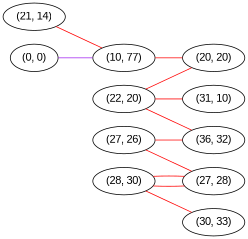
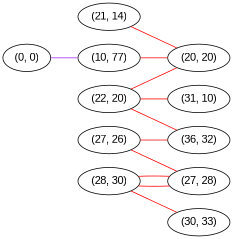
edge "(21, 14)" -- "(10, 77)": now "(21, 14)" -- "(20, 20)"
